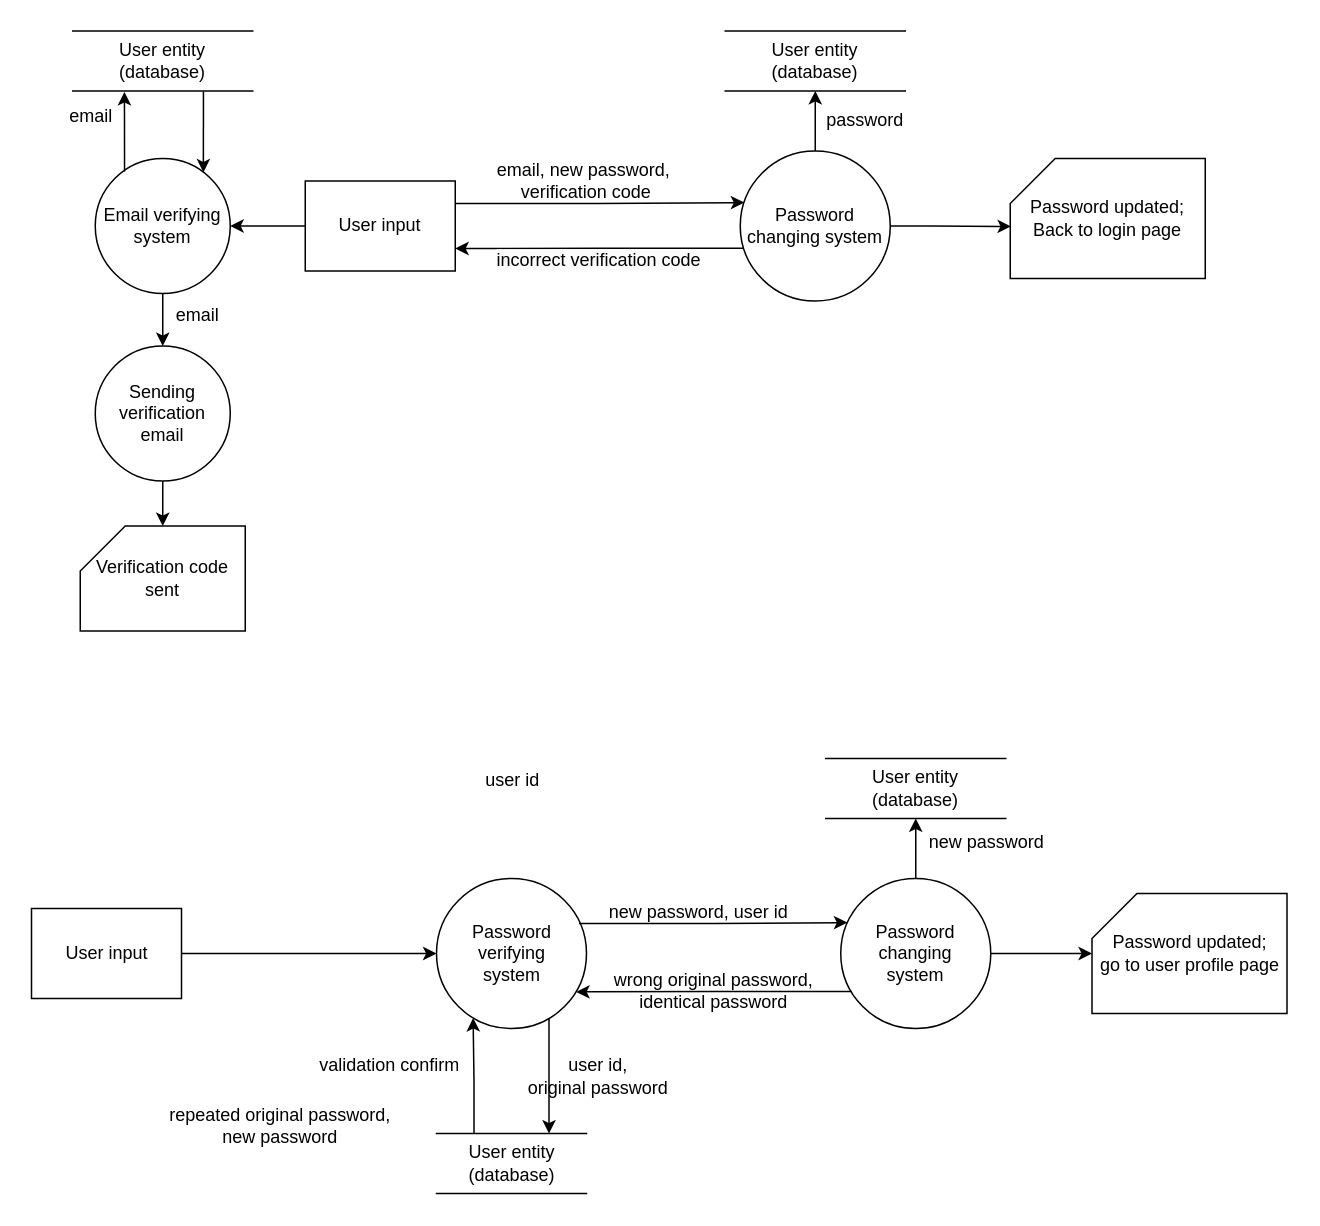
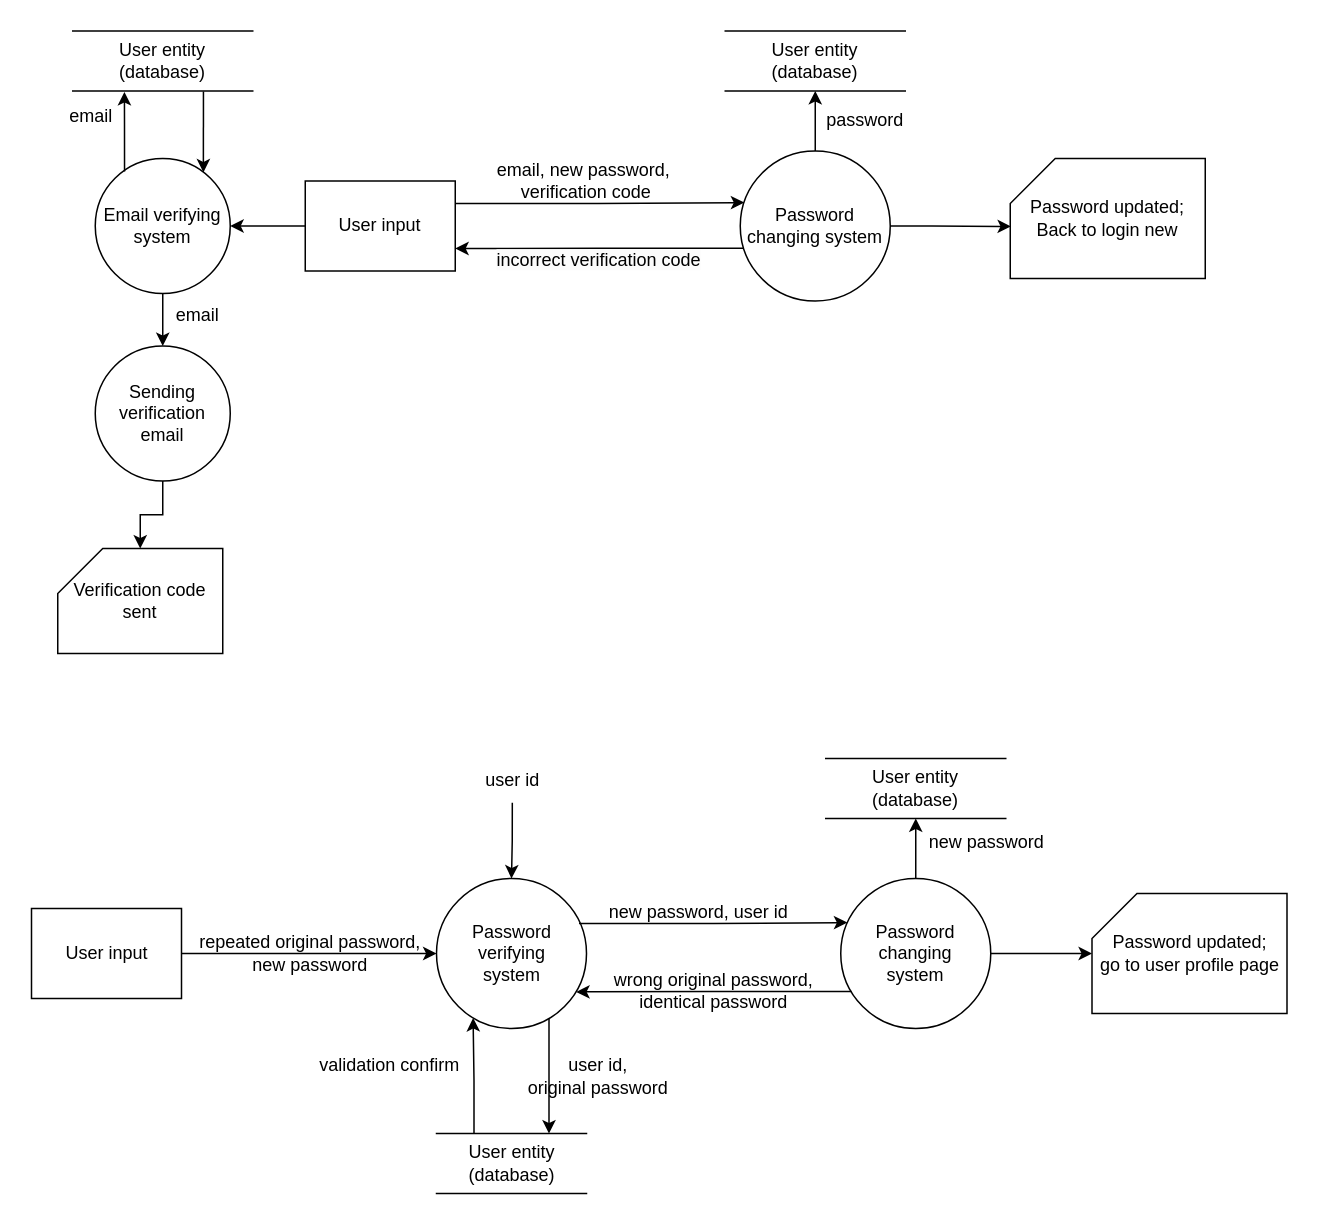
node "Password updated; Back to login page": label "Password updated; Back to login page" -> "Password updated; Back to login new"
node "Verification code sent": moved (163, 578) -> (140, 601)
edge "user id" -> "Password verifying system": added
node "repeated original password, new password": moved (280, 1126) -> (310, 953)
